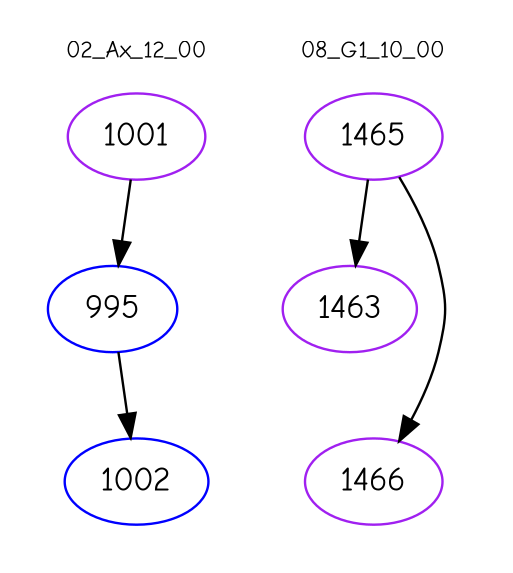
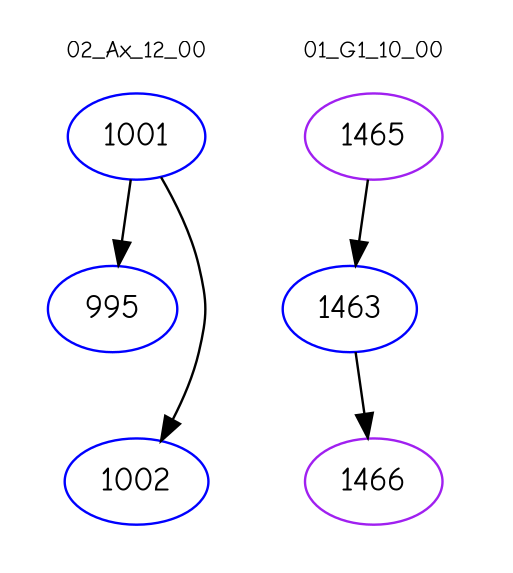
cluster "08_G1_10_00": label "08_G1_10_00" -> "01_G1_10_00"
node "1001": color purple -> blue
edge "1465" -> "1466": now "1463" -> "1466"
node "1463": color purple -> blue
edge "995" -> "1002": now "1001" -> "1002"
